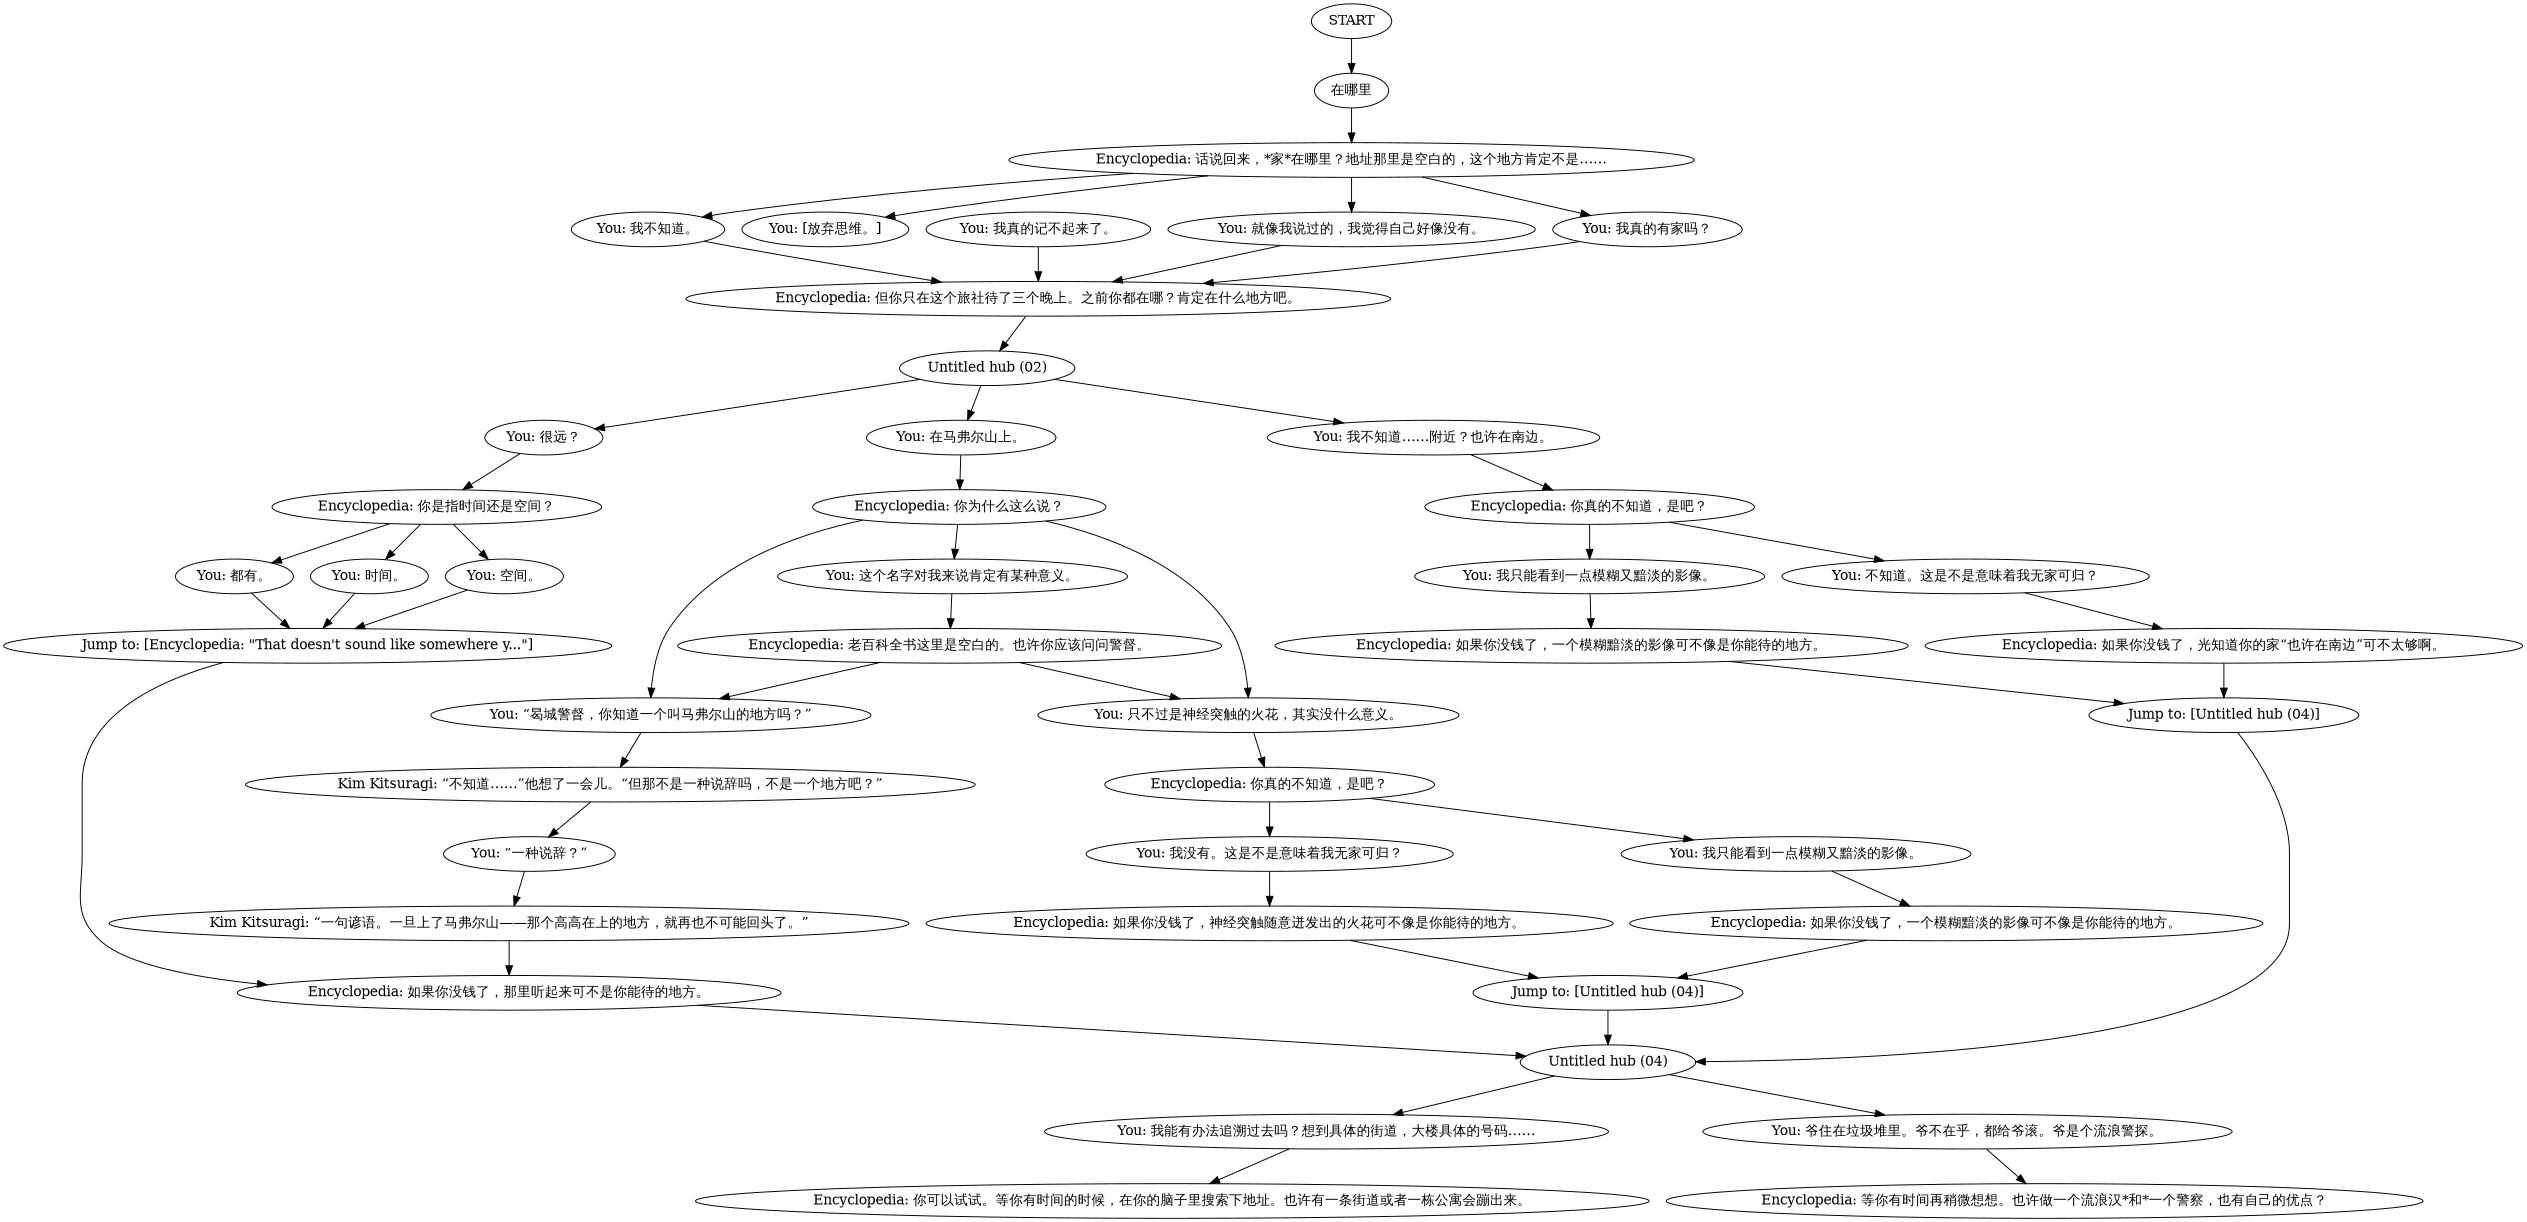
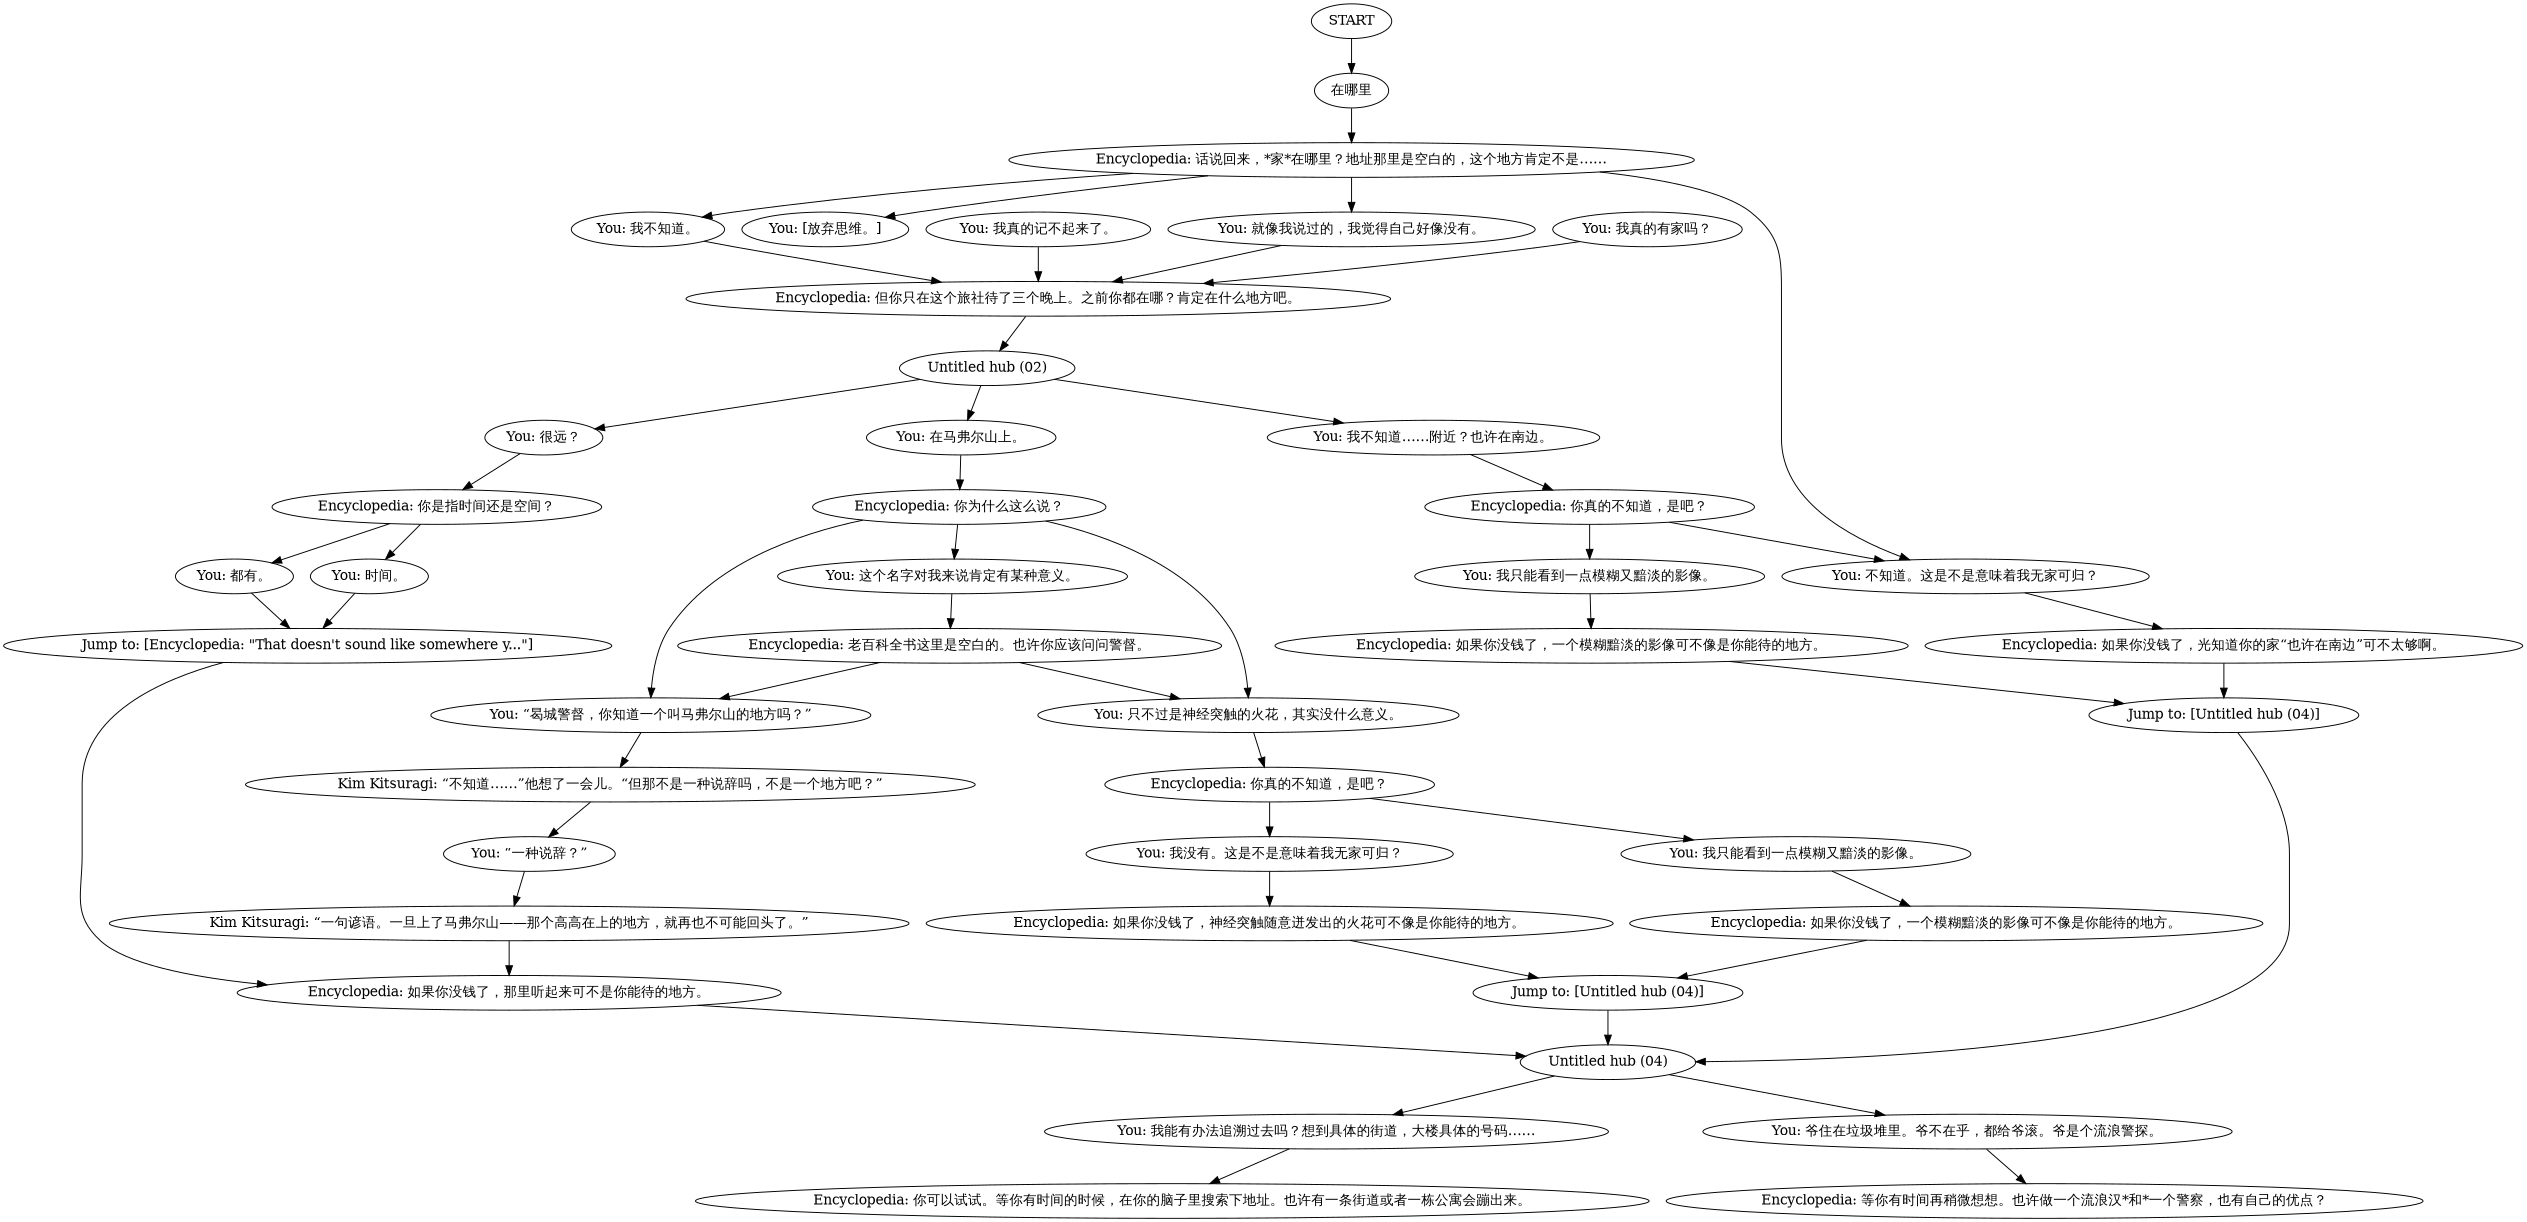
edge "Encyclopedia: 话说回来，*家*在哪里？地址那里是空白的，这个地方肯定不是……" -> "You: 我真的有家吗？": now "Encyclopedia: 话说回来，*家*在哪里？地址那里是空白的，这个地方肯定不是……" -> "You: 不知道。这是不是意味着我无家可归？"
node "You: 空间。": removed
